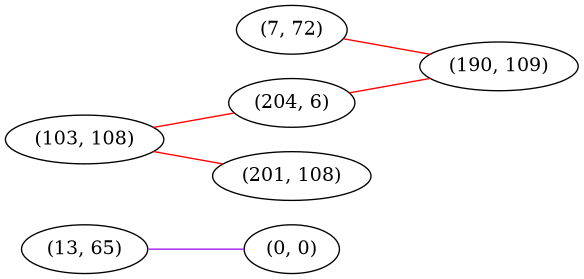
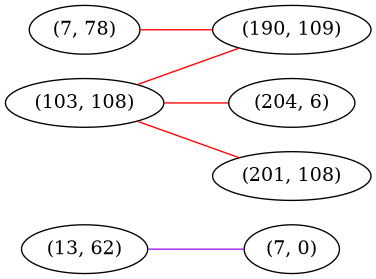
node "(7, 72)": label "(7, 72)" -> "(7, 78)"
edge "(190, 109)" -- "(204, 6)": now "(190, 109)" -- "(103, 108)"
node "(13, 65)": label "(13, 65)" -> "(13, 62)"
node "(0, 0)": label "(0, 0)" -> "(7, 0)"
